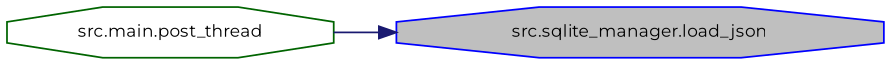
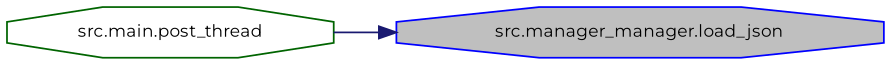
node "src.sqlite_manager.load_json": label "src.sqlite_manager.load_json" -> "src.manager_manager.load_json"
